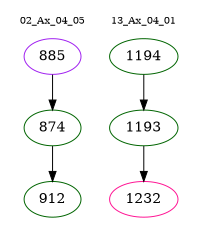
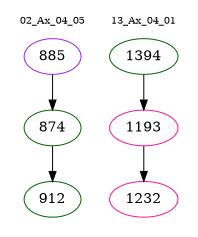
node "1194": label "1194" -> "1394"
node "1193": color darkgreen -> deeppink
